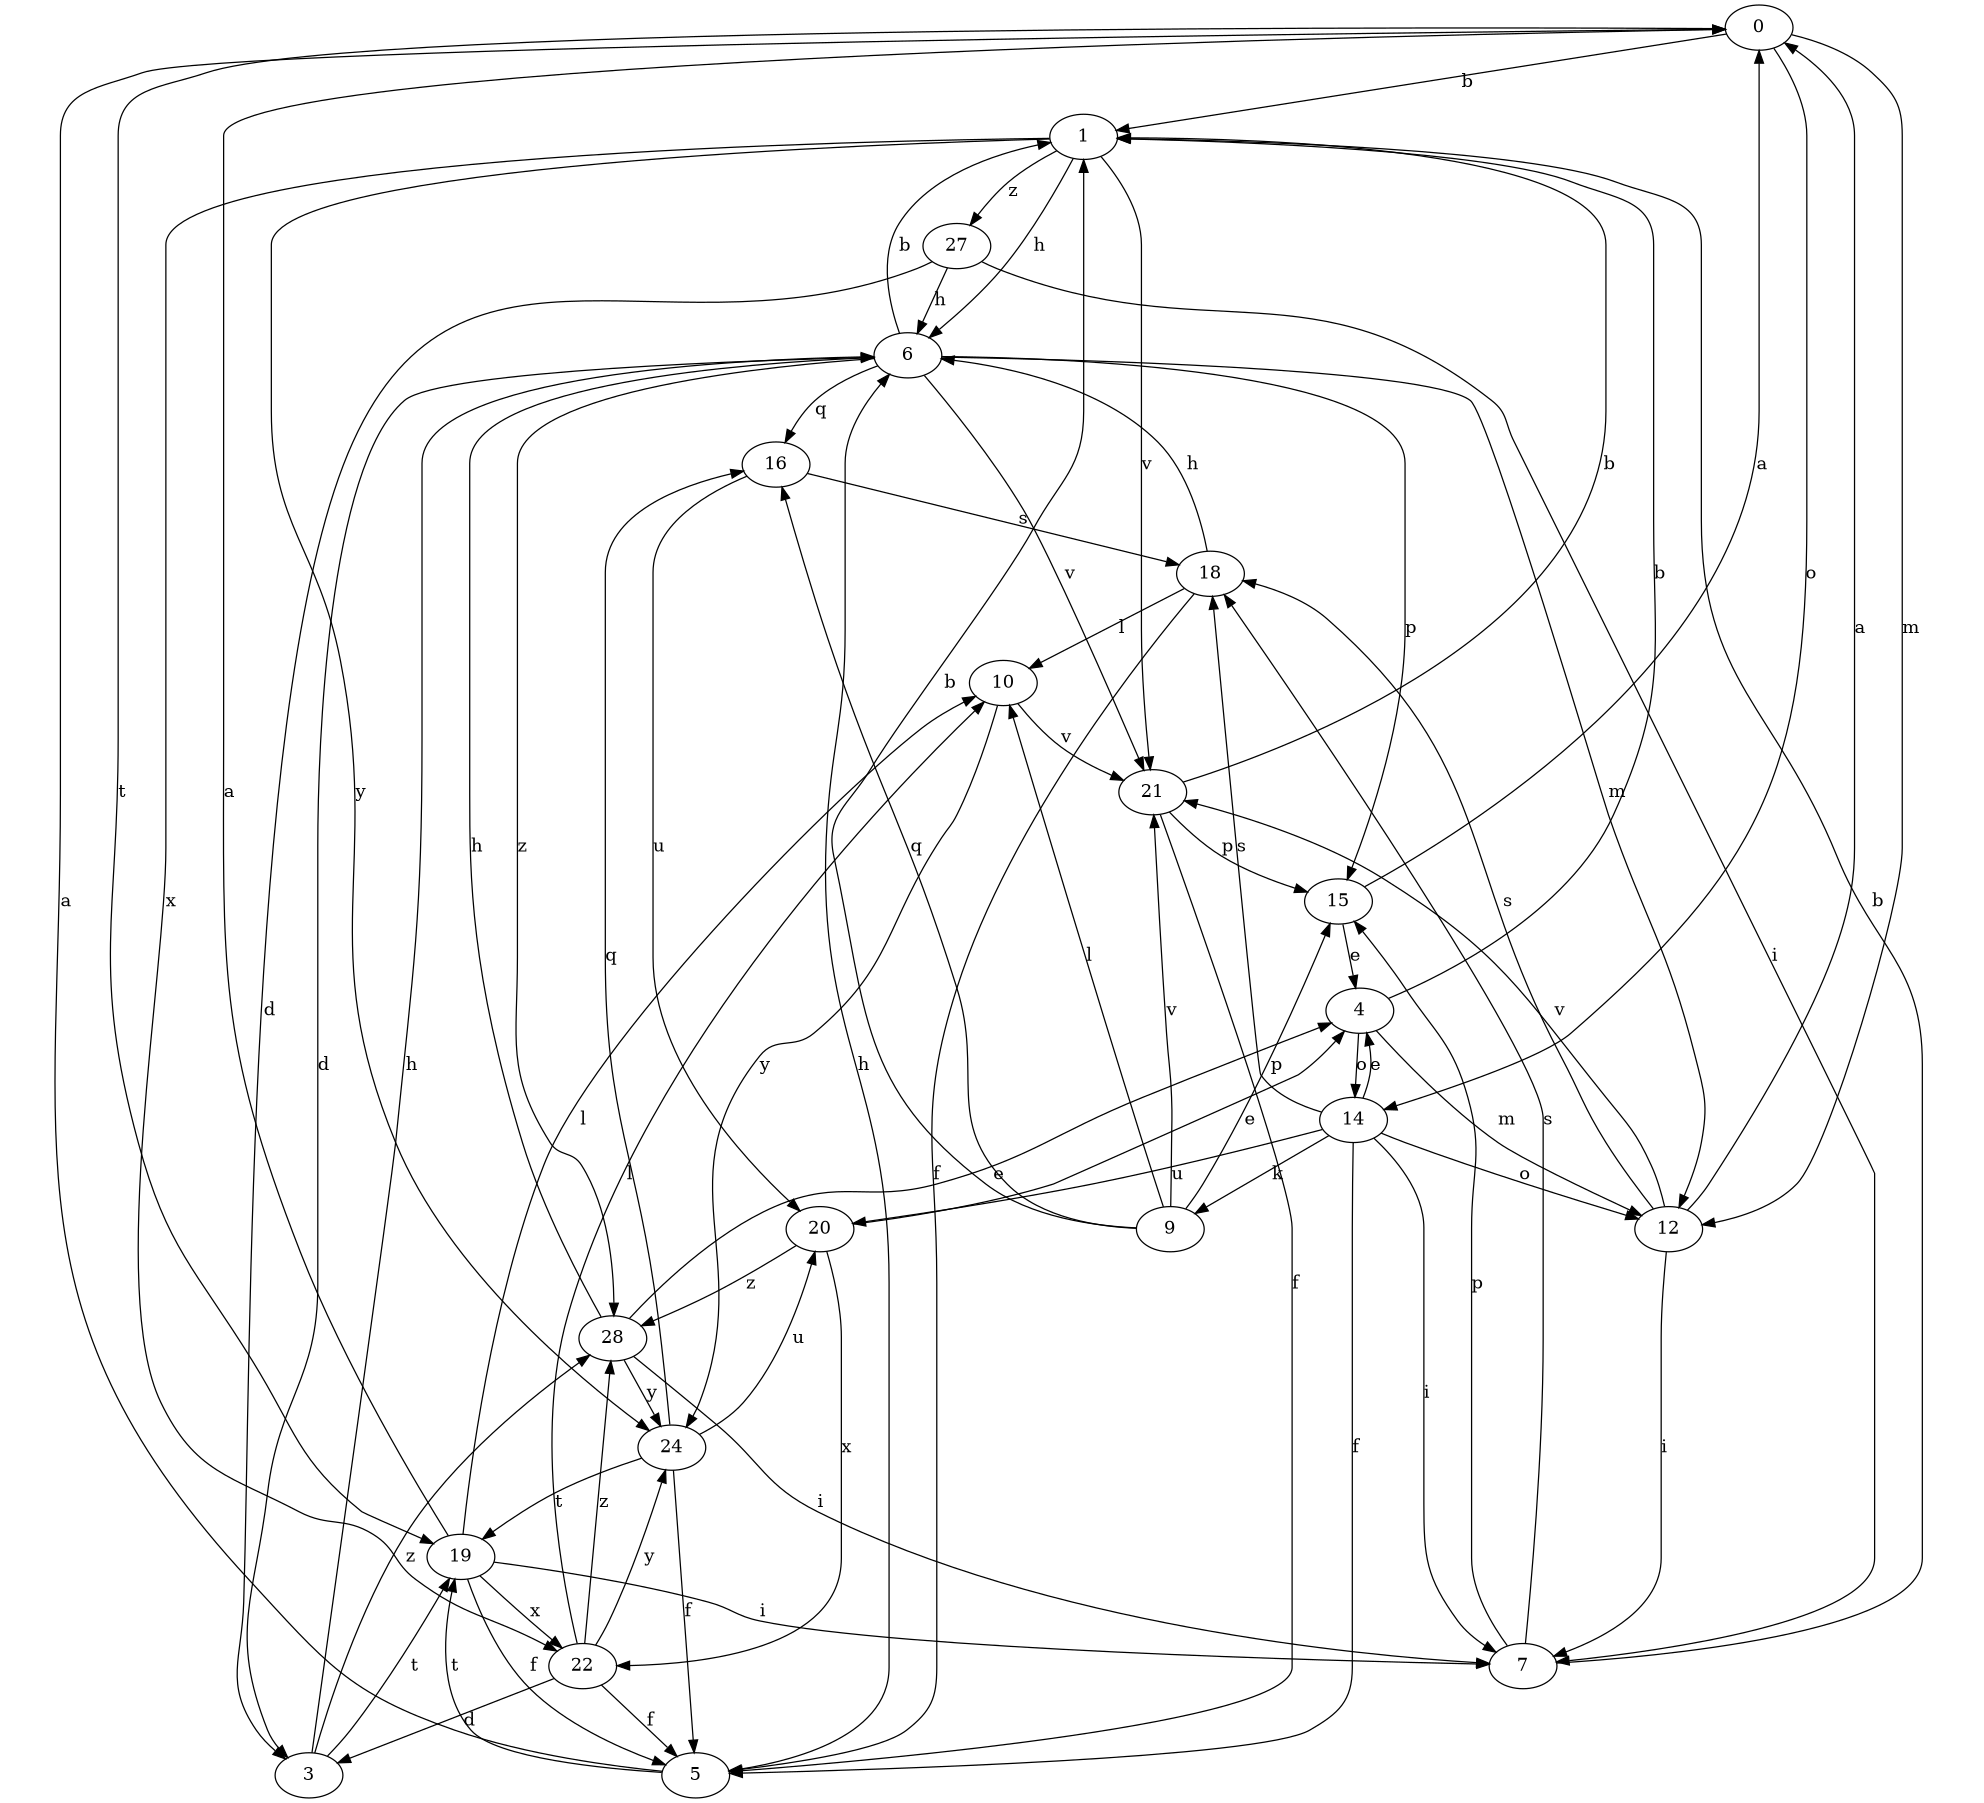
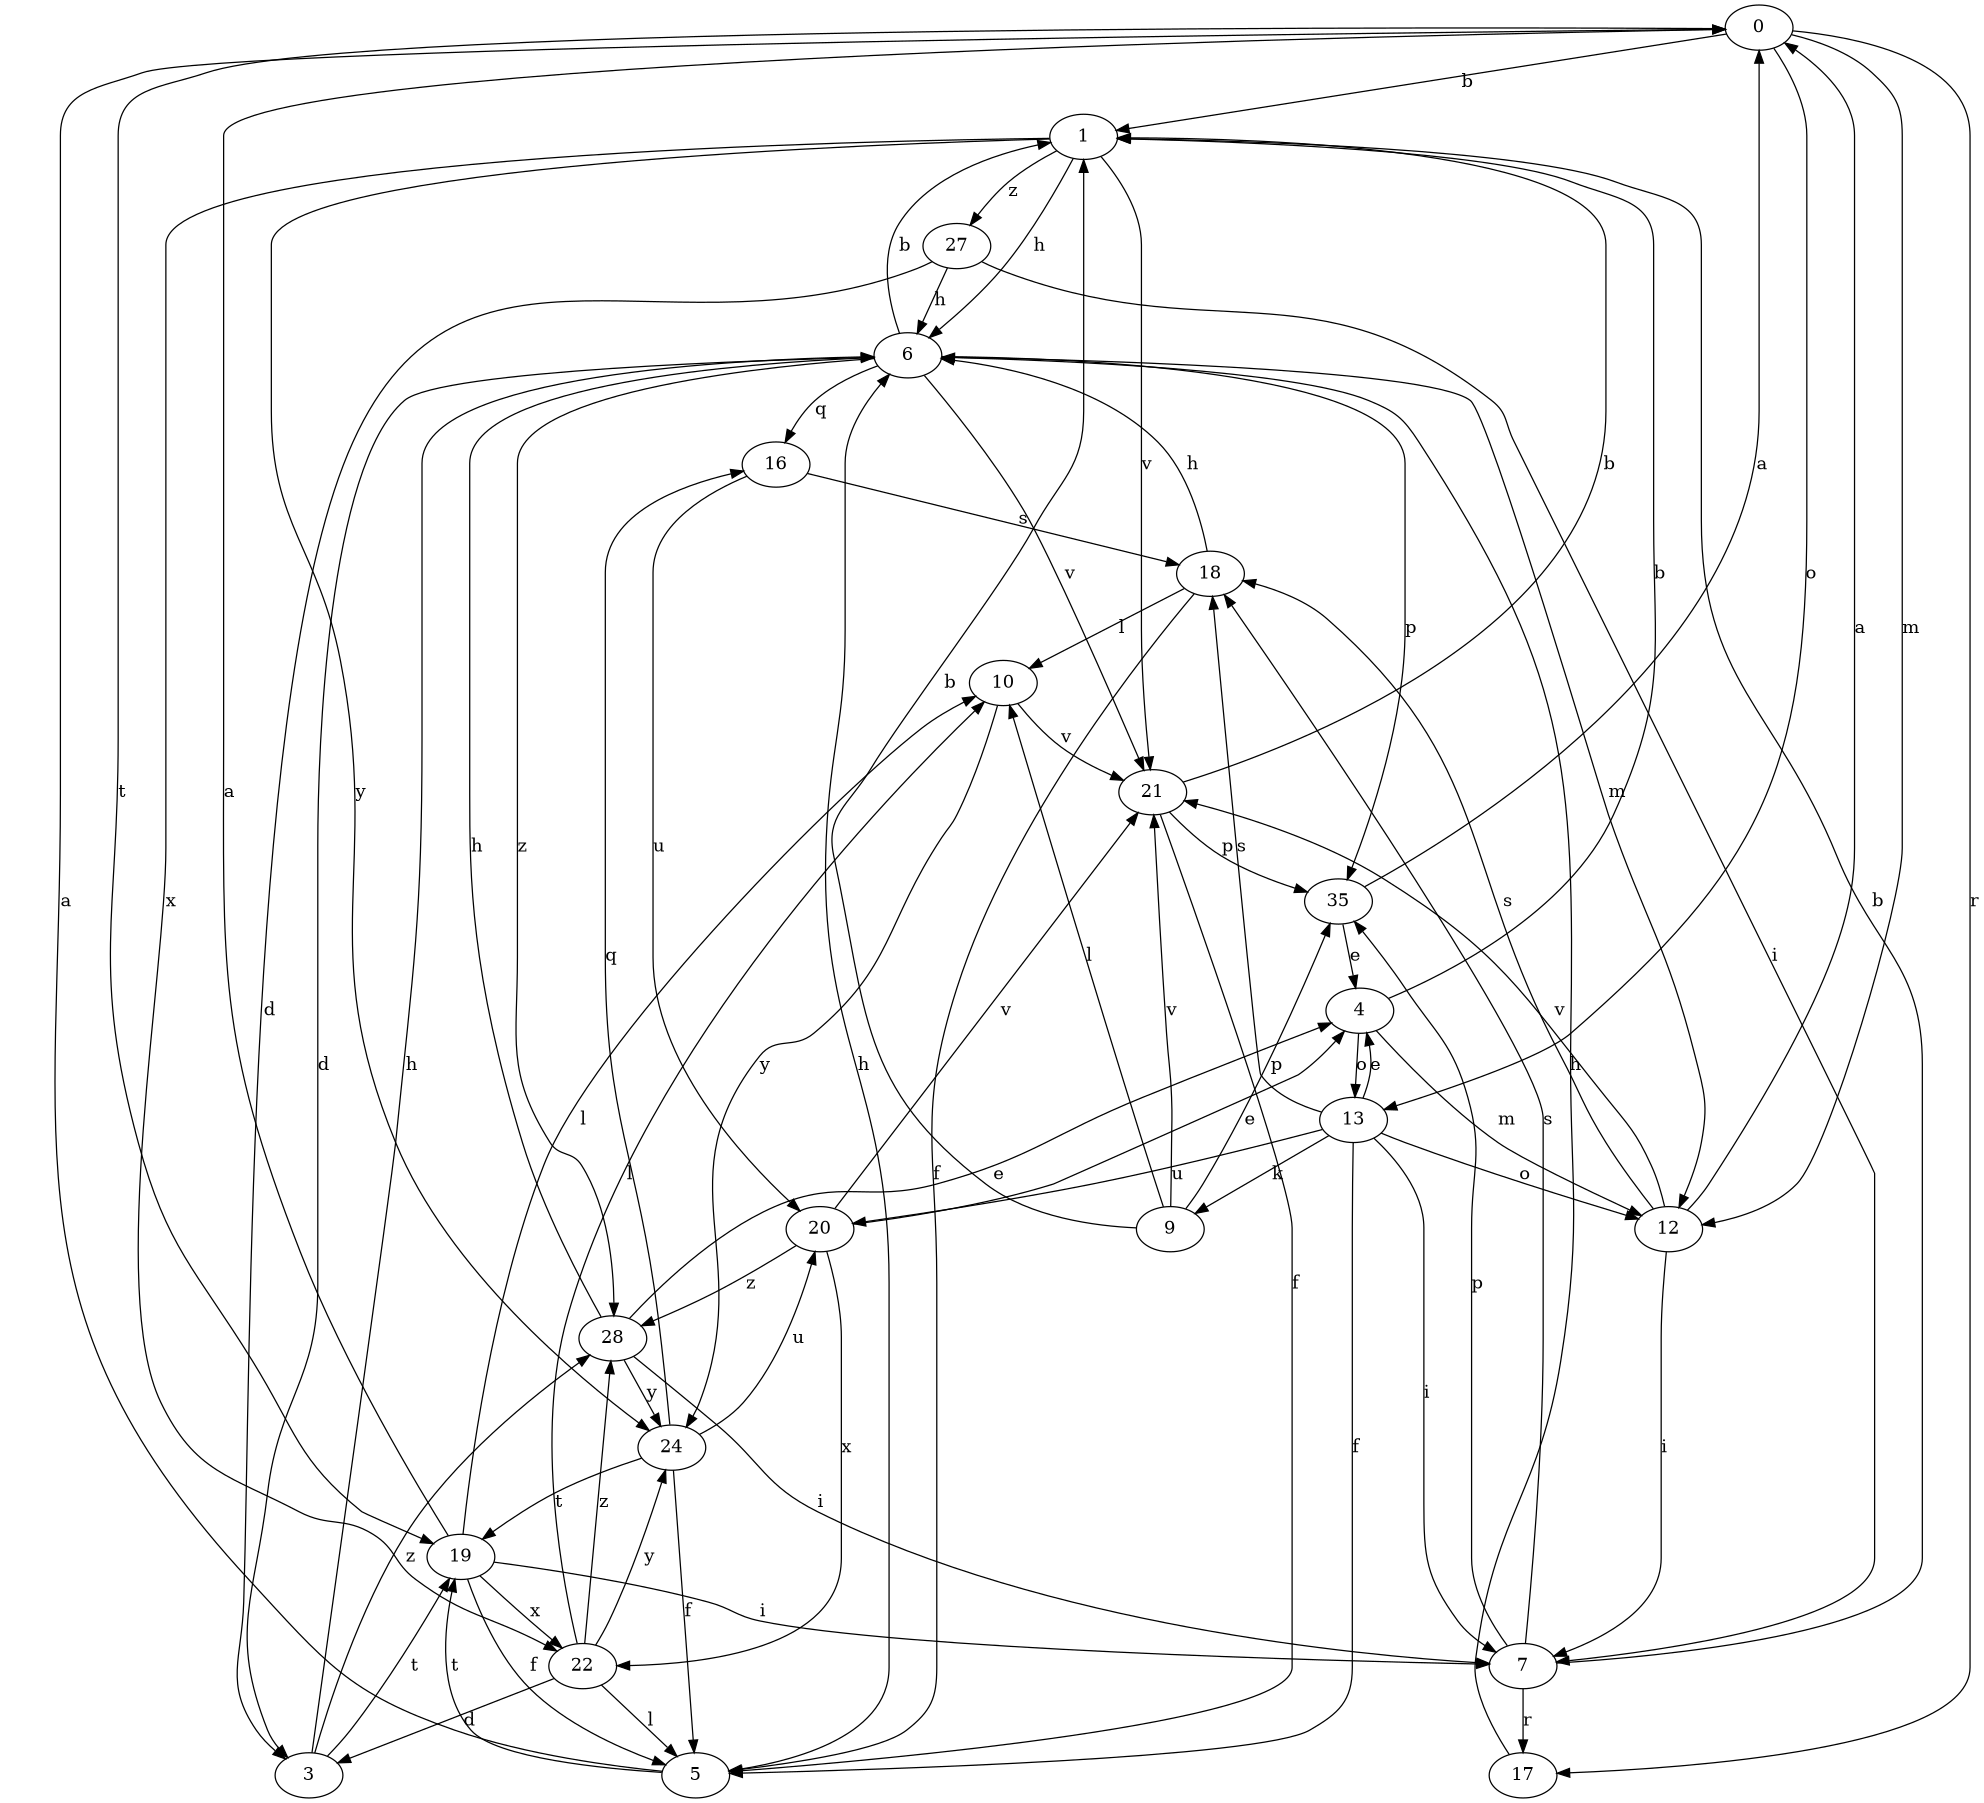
node "15": label "15" -> "35"
edge "9" -> "16": removed, label "q"
edge "20" -> "21": added, label "v"
node "14": label "14" -> "13"
edge "22" -> "5": label "f" -> "l"
node "17": added
